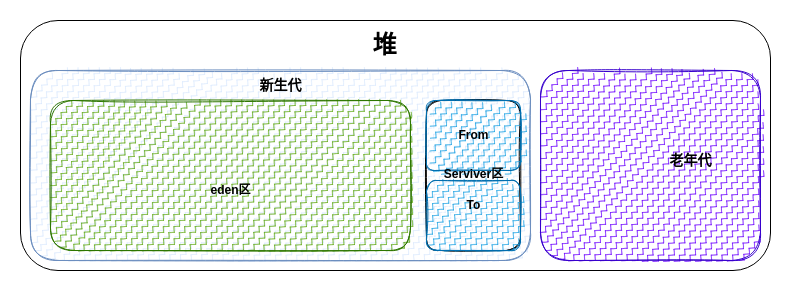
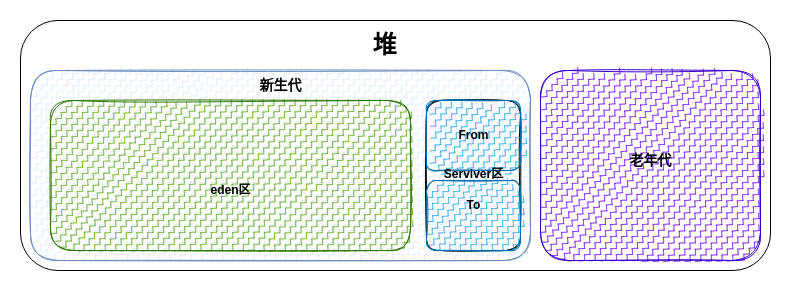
node "老年代": moved (691, 161) -> (651, 161)
